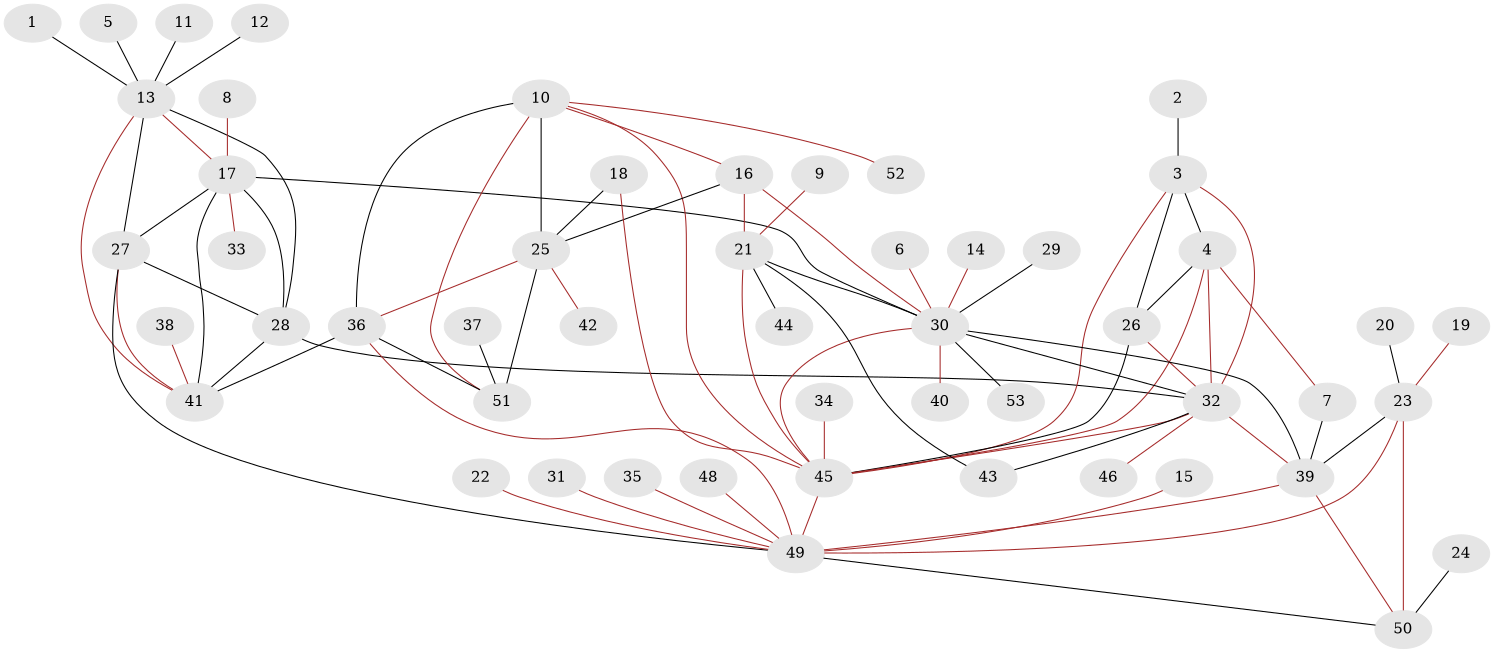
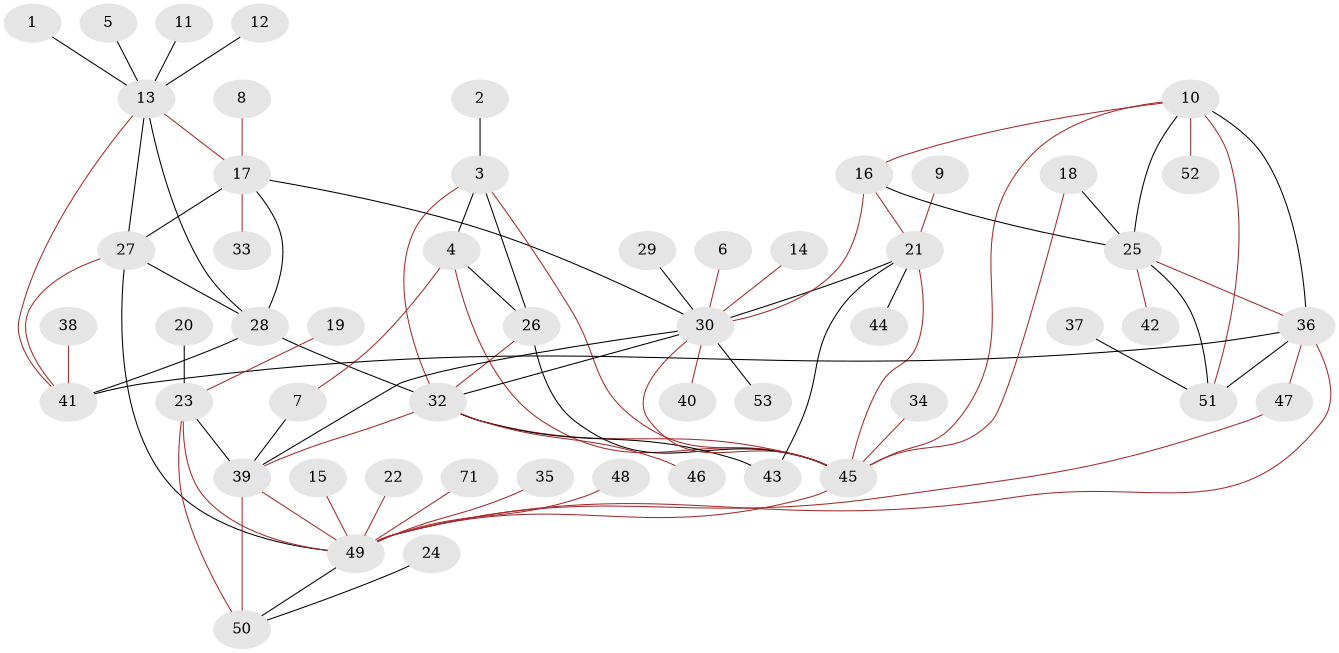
edge "17" -- "41": removed
edge "4" -- "32": removed
node "47": added
node "31": label "31" -> "71"
